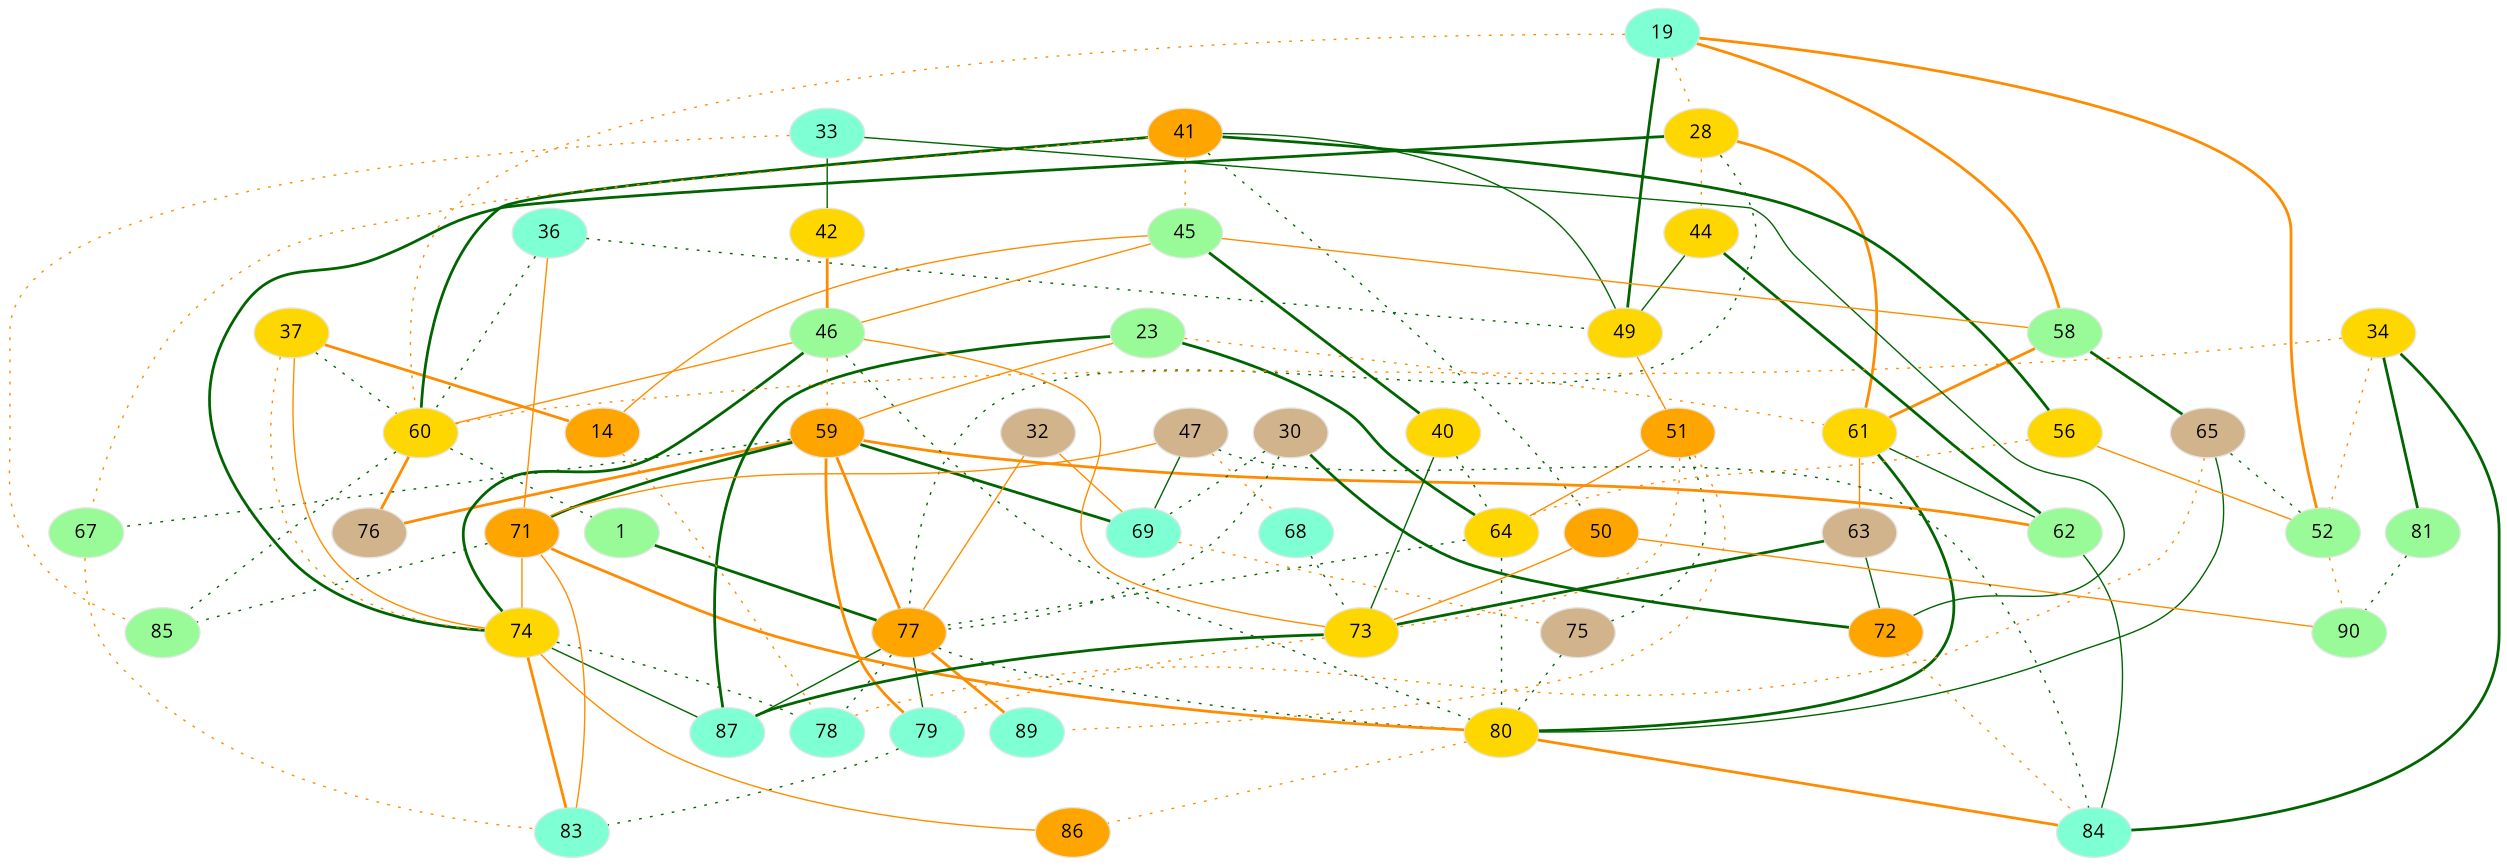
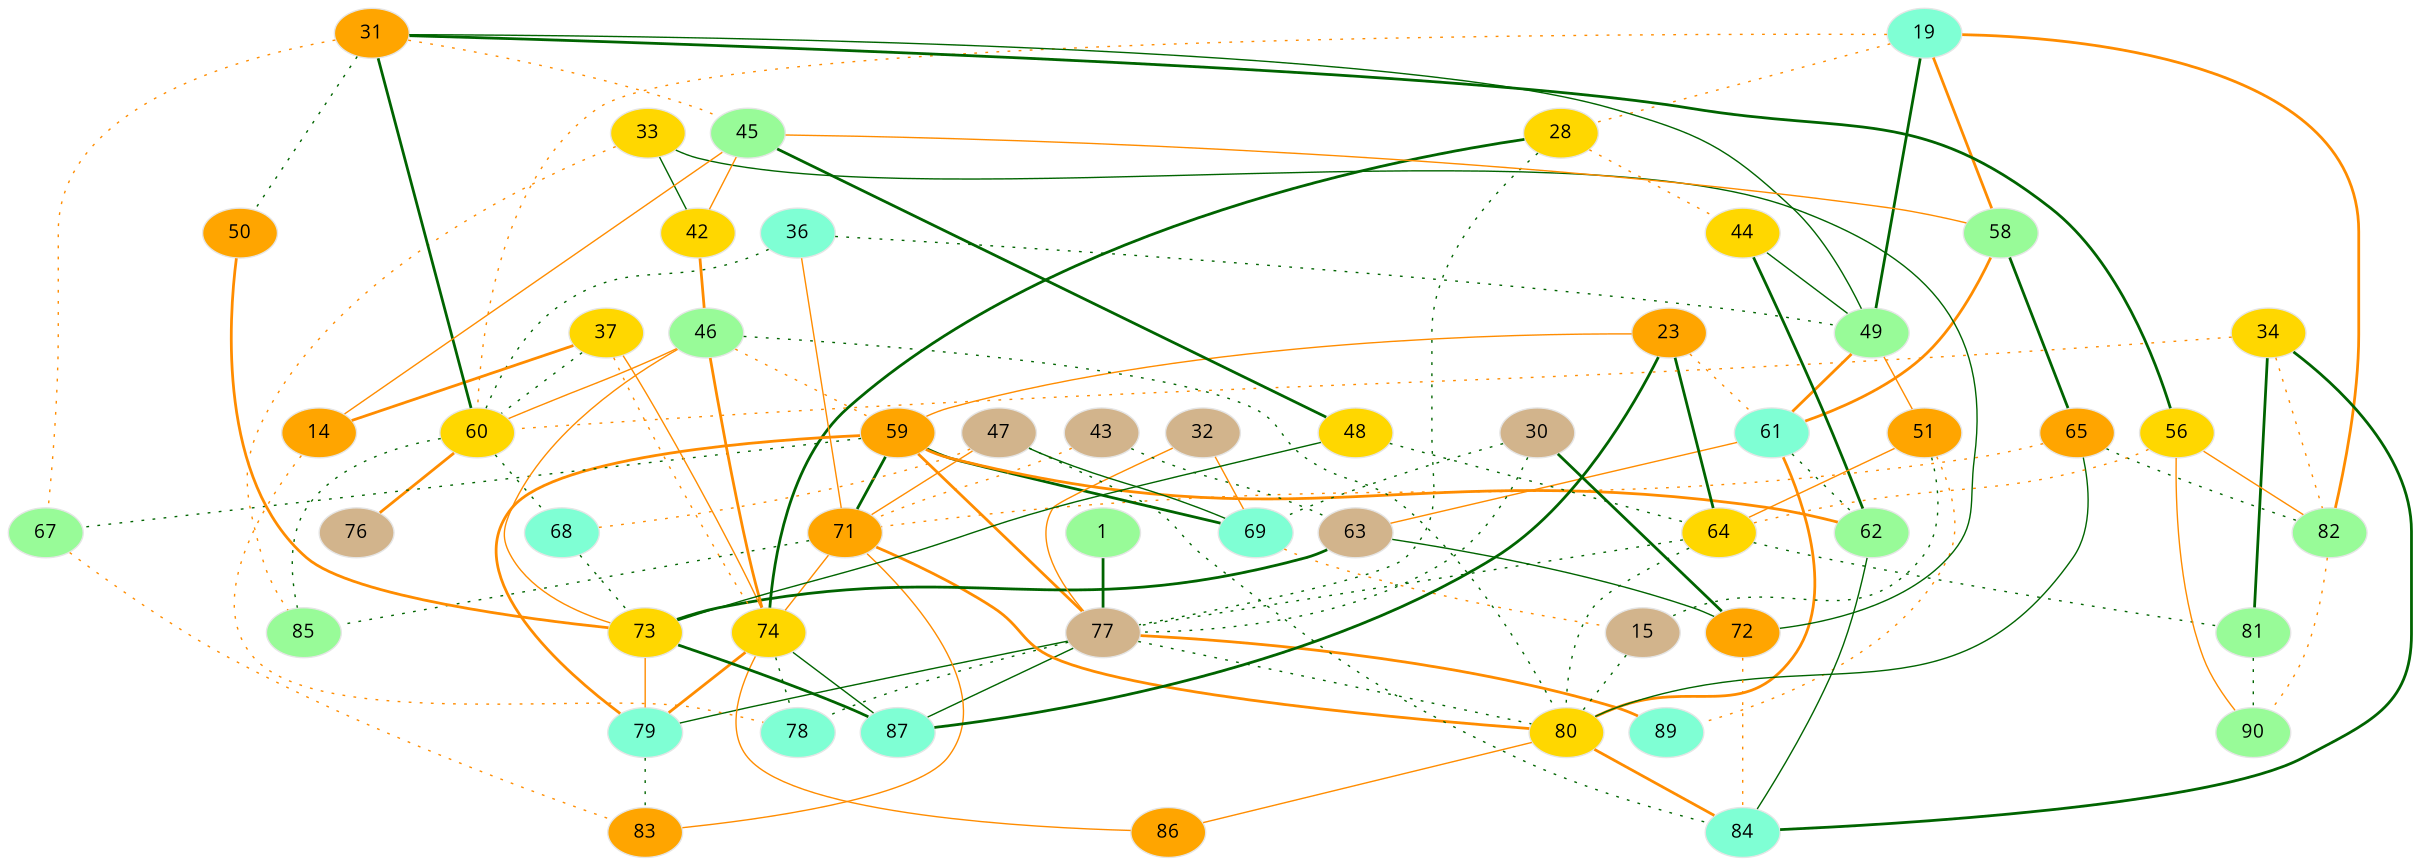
node "33": fillcolor aquamarine -> gold
node "41": label "41" -> "31"
edge "28" -- "61": now "49" -- "61"
edge "45" -- "46": now "45" -- "42"
node "23": fillcolor palegreen -> orange
node "49": fillcolor gold -> palegreen
node "43": added
node "40": label "40" -> "48"
node "61": fillcolor gold -> aquamarine
node "65": fillcolor tan -> orange
edge "46" -- "74": color darkgreen -> darkorange
edge "60" -- "1": now "60" -- "68"
edge "59" -- "76": removed
edge "61" -- "62": style solid -> dotted
node "52": label "52" -> "82"
edge "51" -- "73": removed
edge "50" -- "90": now "56" -- "90"
edge "50" -- "73": style solid -> bold
edge "64" -- "81": added
node "77": fillcolor orange -> tan
node "75": label "75" -> "15"
edge "73" -- "79": style dotted -> solid
edge "65" -- "78": now "65" -- "71"
edge "61" -- "80": color darkgreen -> darkorange
edge "74" -- "83": now "74" -- "79"
edge "80" -- "86": style dotted -> solid
node "83": fillcolor aquamarine -> orange
